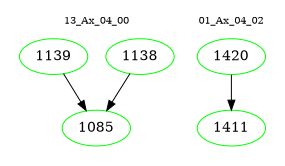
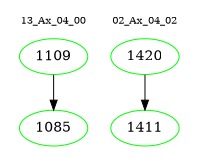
cluster "01_Ax_04_02": label "01_Ax_04_02" -> "02_Ax_04_02"
node "1139": label "1139" -> "1109"
node "1138": removed
